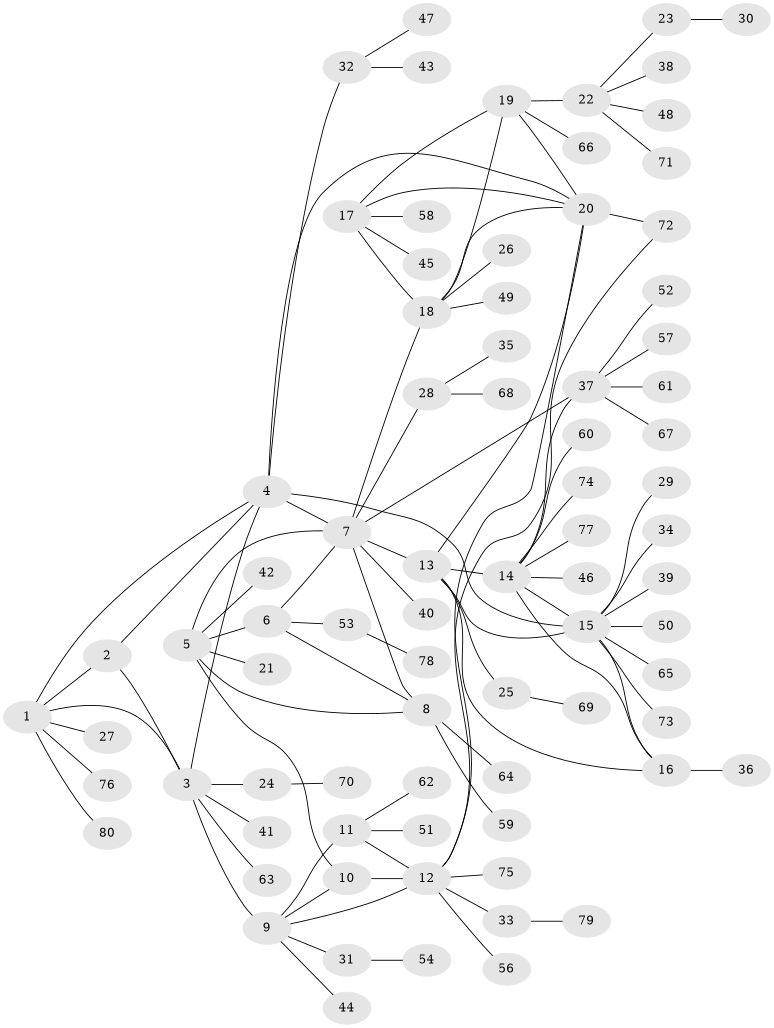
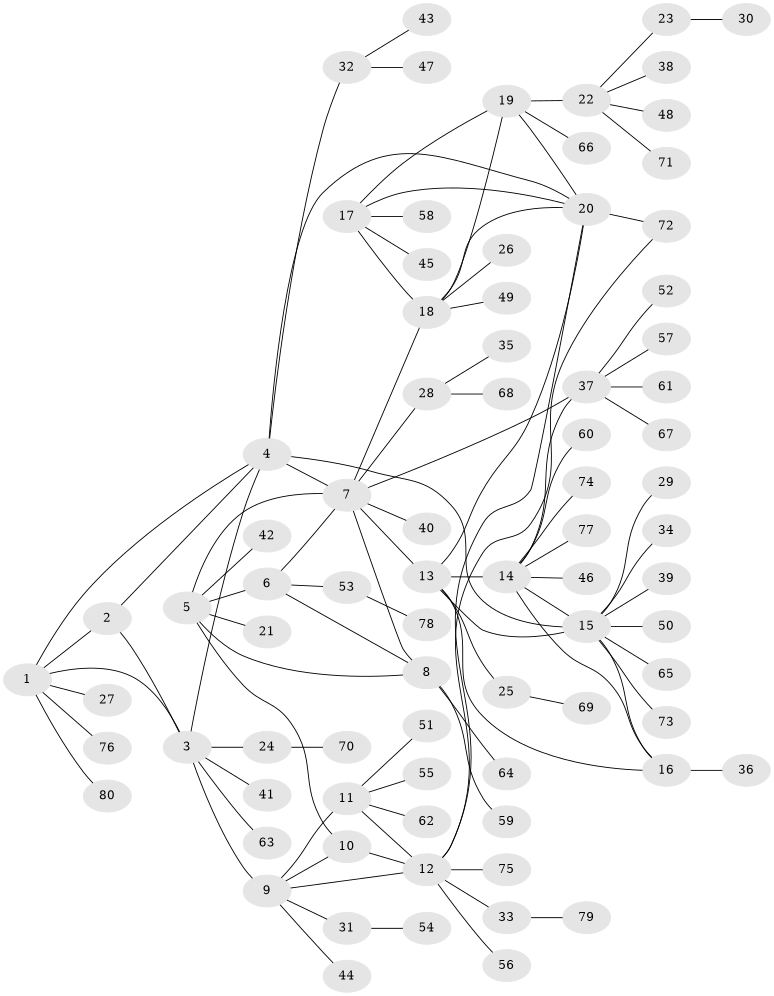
node "55": added
